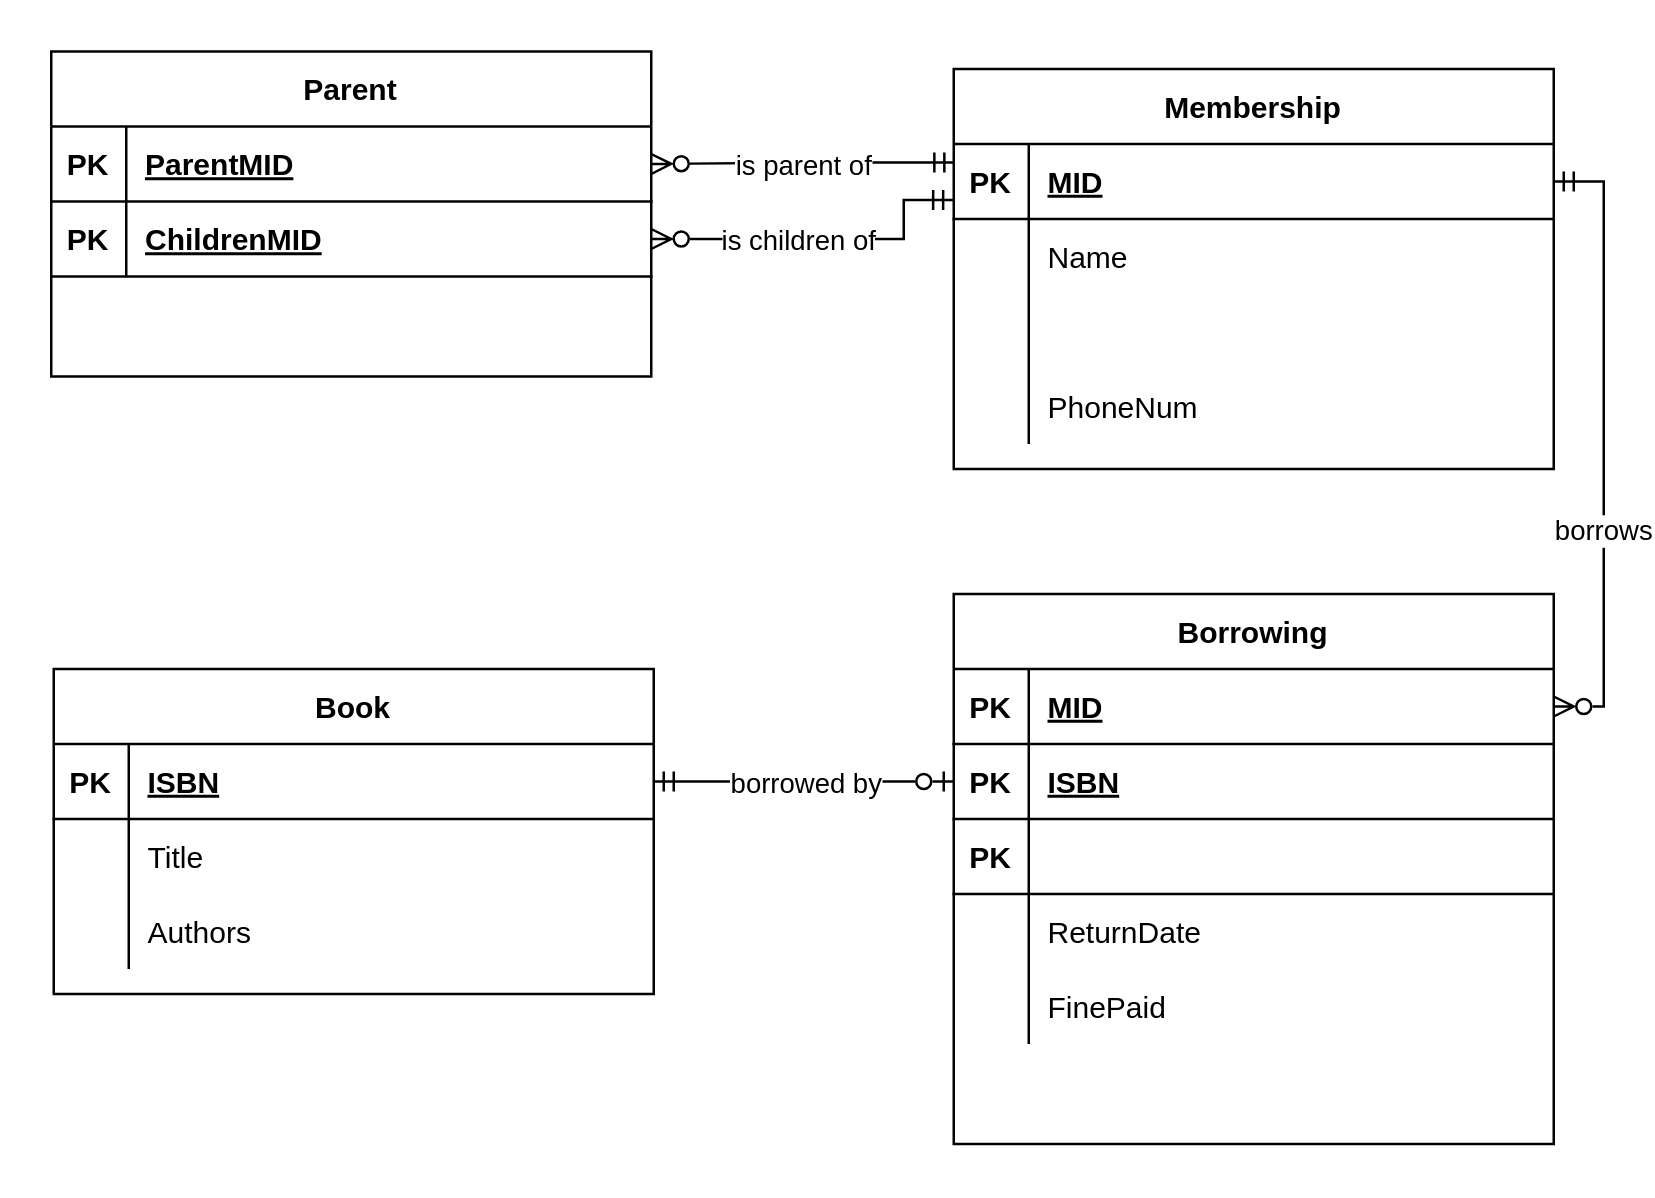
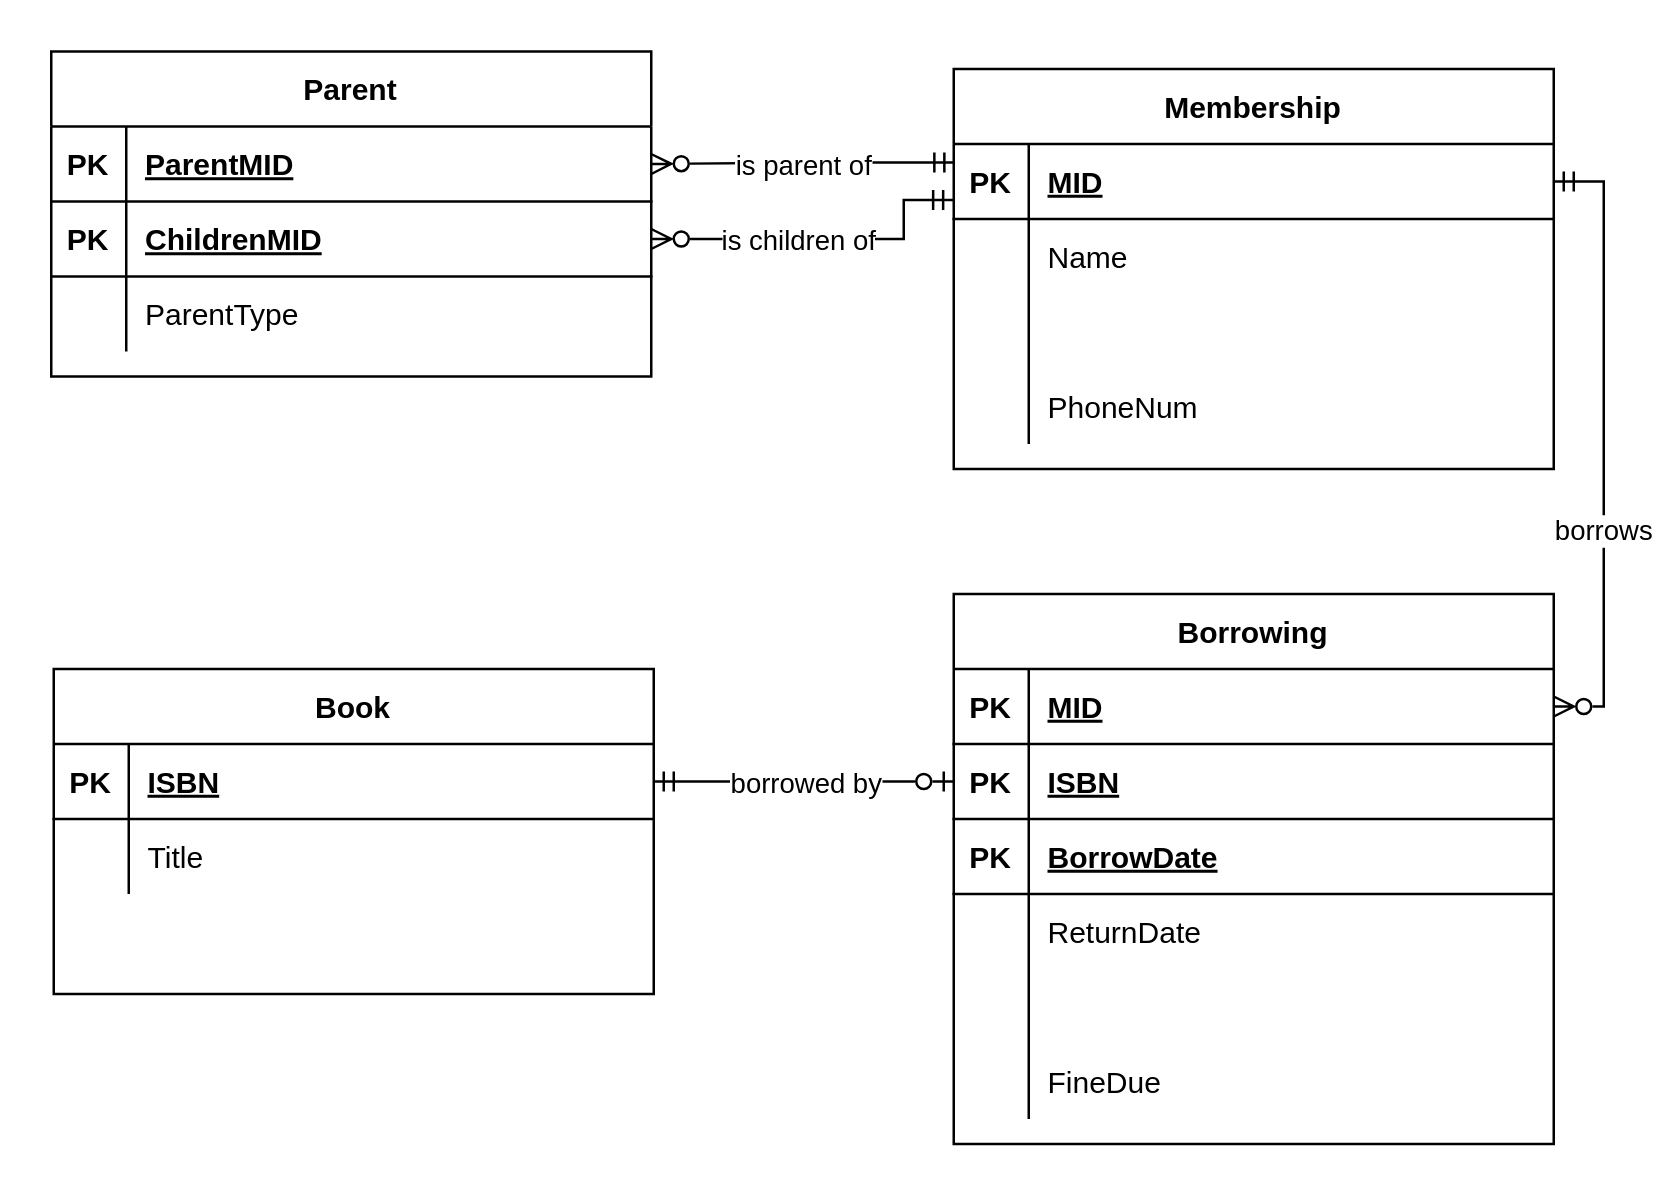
node "ParentType": added
node "BorrowDate": added
node "Authors": removed
node "FinePaid": removed
node "FineDue": added
